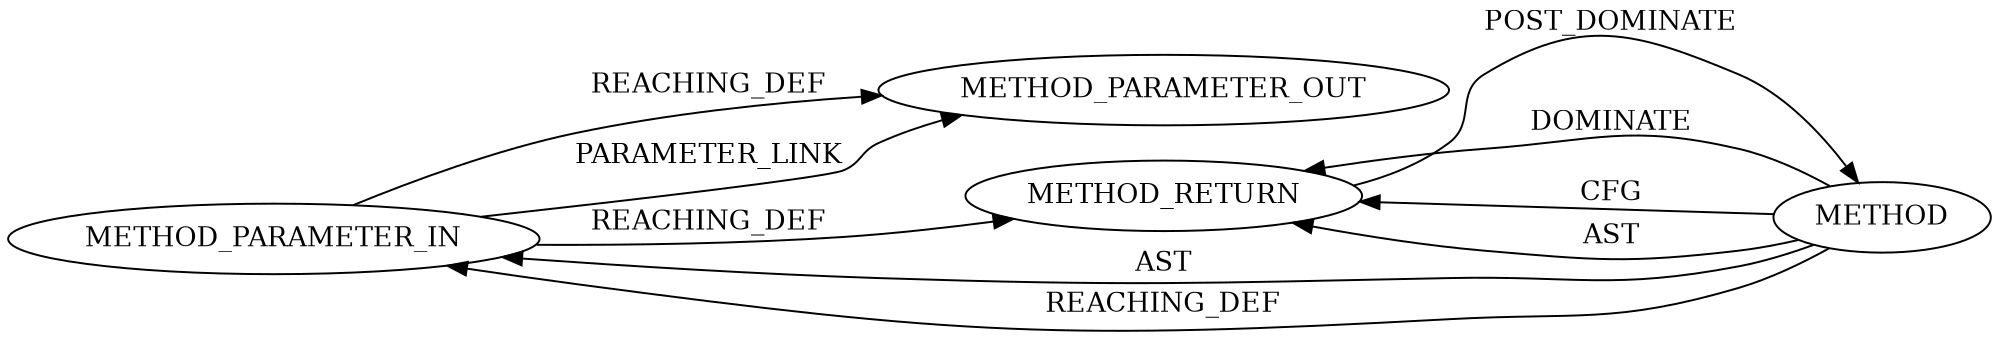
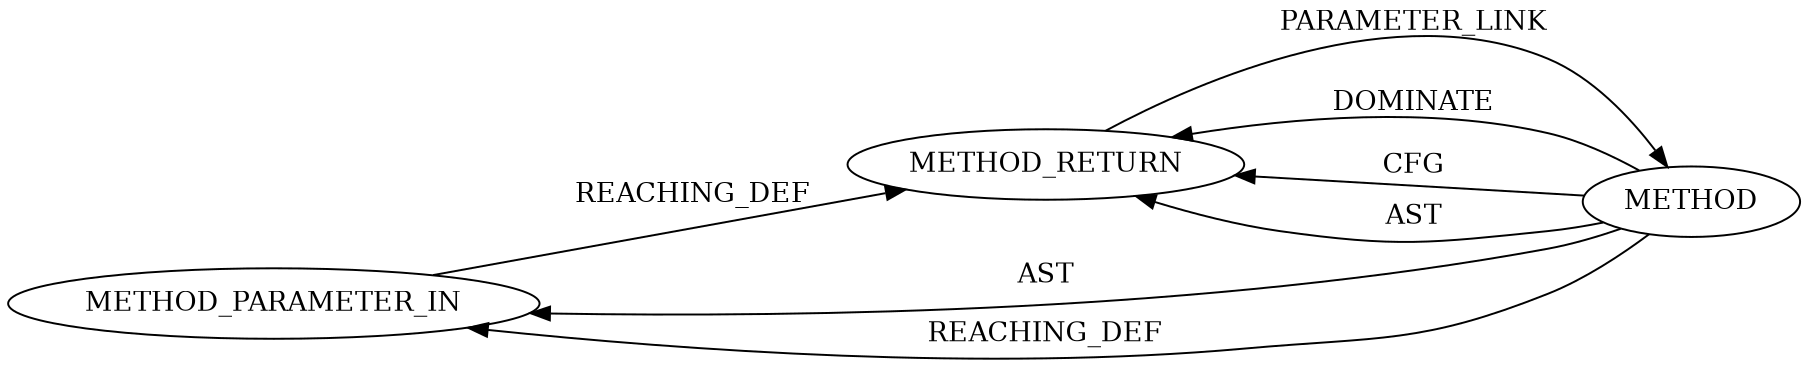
edge "METHOD_RETURN" -> "METHOD": label "POST_DOMINATE" -> "PARAMETER_LINK"
node "METHOD_PARAMETER_OUT": removed
